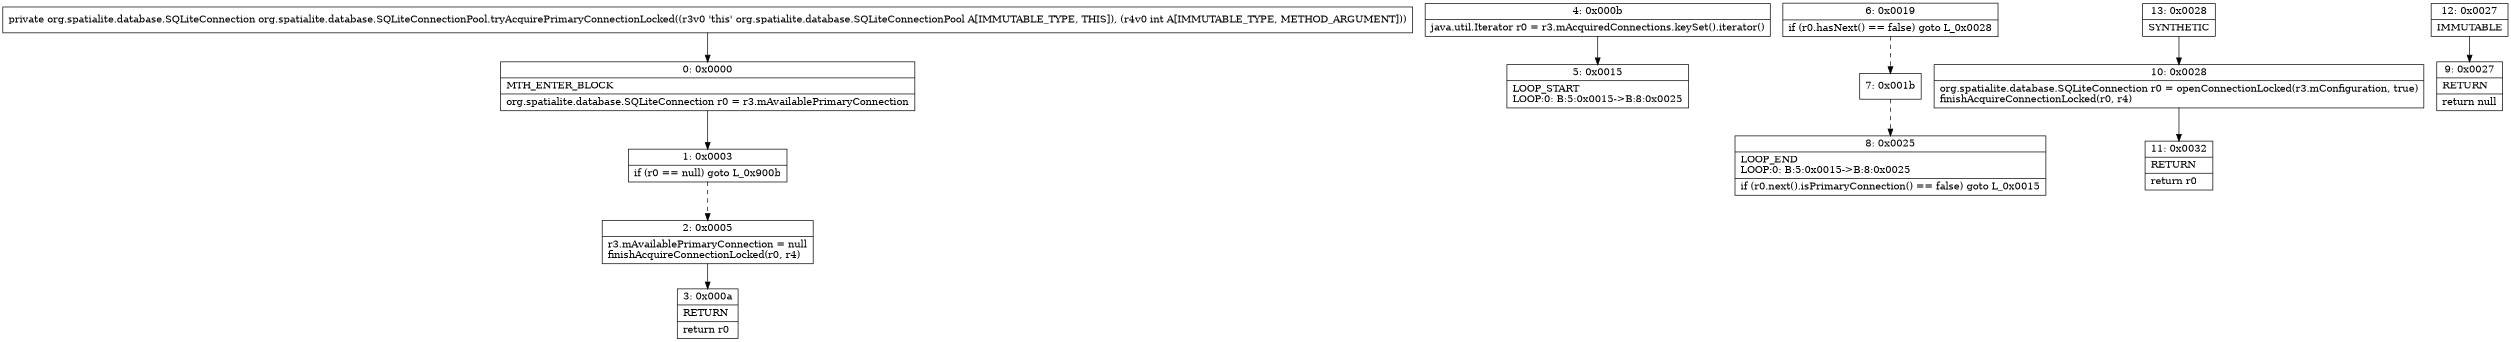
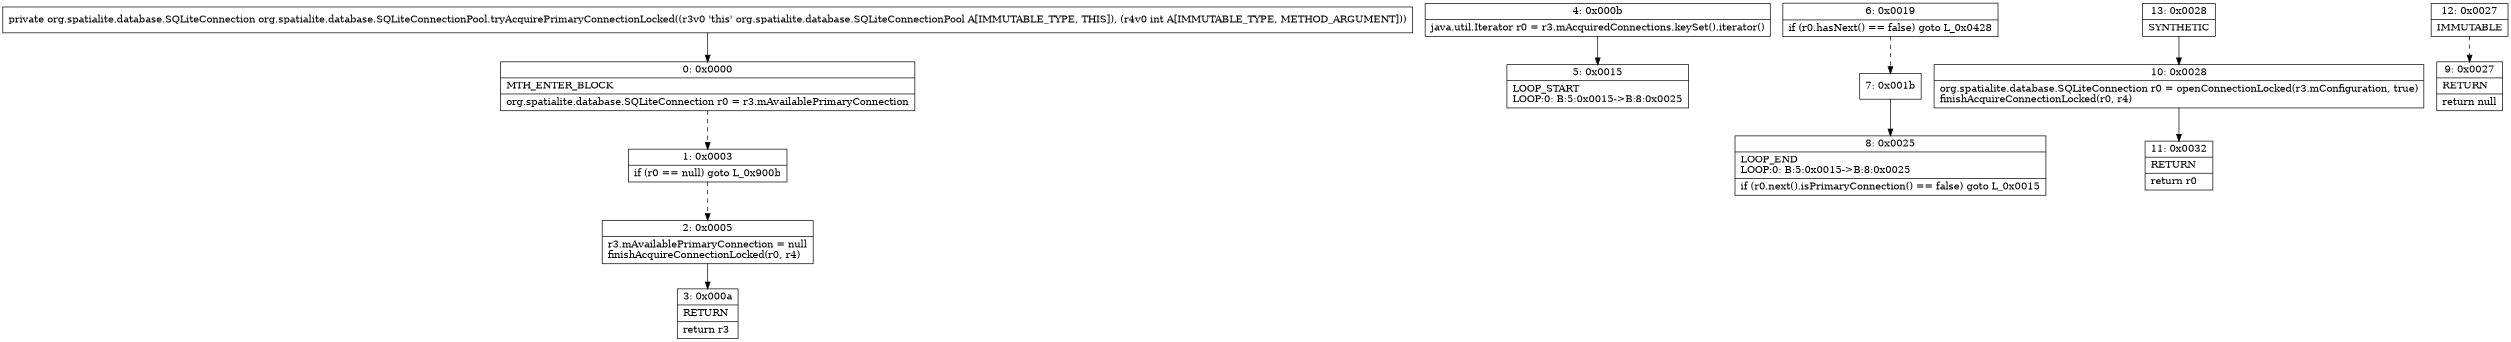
node "6: 0x0019": text "if (r0.hasNext() == false) goto L_0x0028" -> "if (r0.hasNext() == false) goto L_0x0428"
edge "12: 0x0027" -> "9: 0x0027": style solid -> dashed
edge "7: 0x001b" -> "8: 0x0025": style dashed -> solid
edge "0: 0x0000" -> "1: 0x0003": style solid -> dashed
node "3: 0x000a": text "return r0" -> "return r3"
